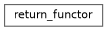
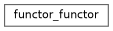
node "return_functor": label "return_functor" -> "functor_functor"
